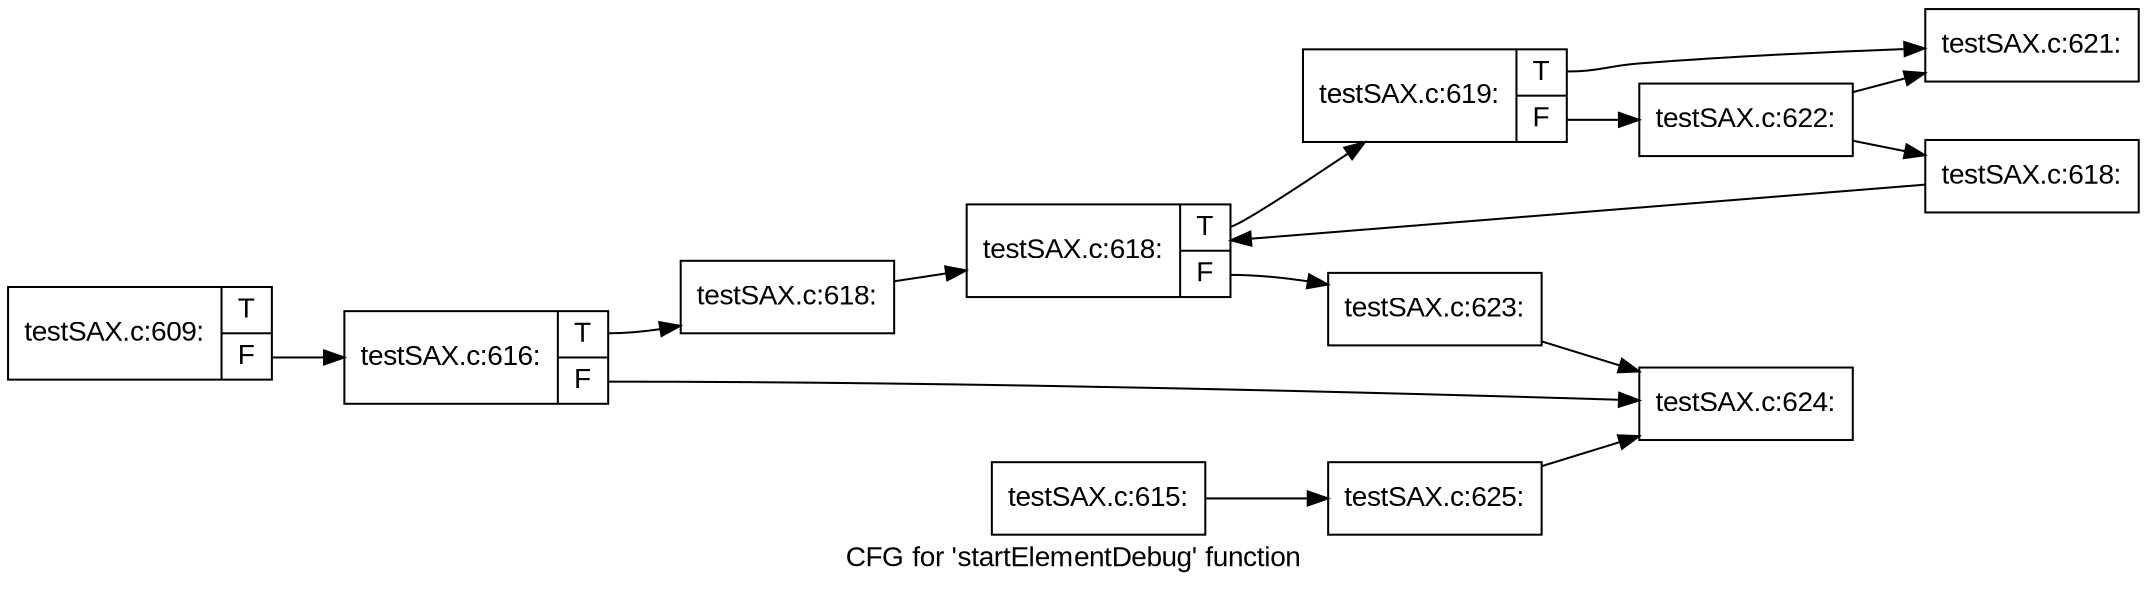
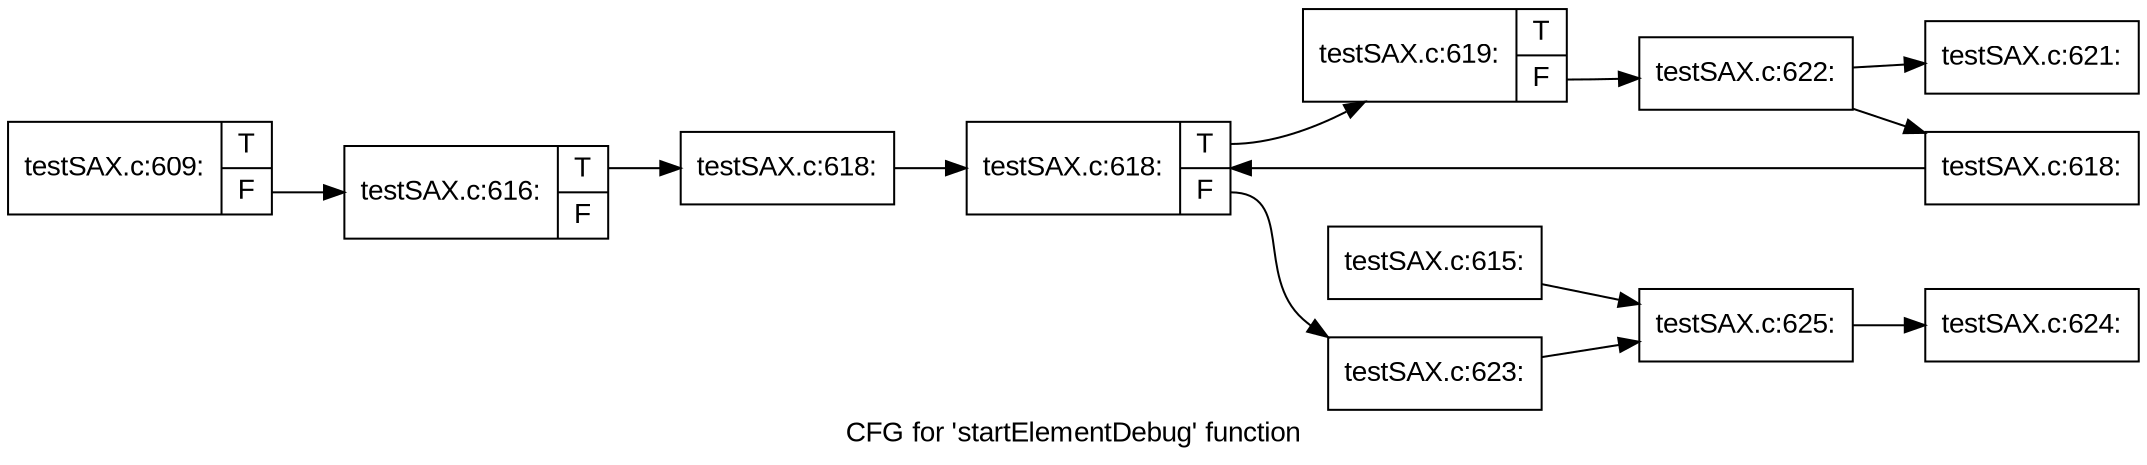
edge "testSAX.c:619:" -> "testSAX.c:621:": removed
edge "testSAX.c:623:" -> "testSAX.c:624:": now "testSAX.c:623:" -> "testSAX.c:625:"
edge "testSAX.c:616:" -> "testSAX.c:624:": removed
